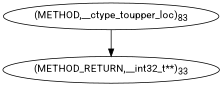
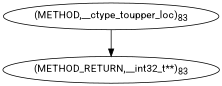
node "(METHOD_RETURN,__int32_t**)": text "33" -> "83"
